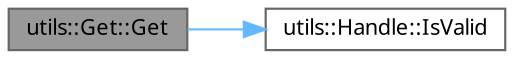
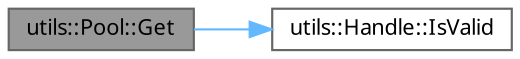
node "utils::Get::Get": label "utils::Get::Get" -> "utils::Pool::Get"
